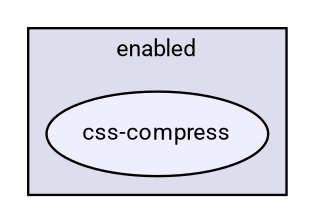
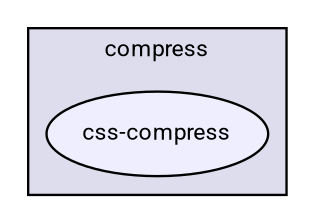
cluster "enabled": label "enabled" -> "compress"
